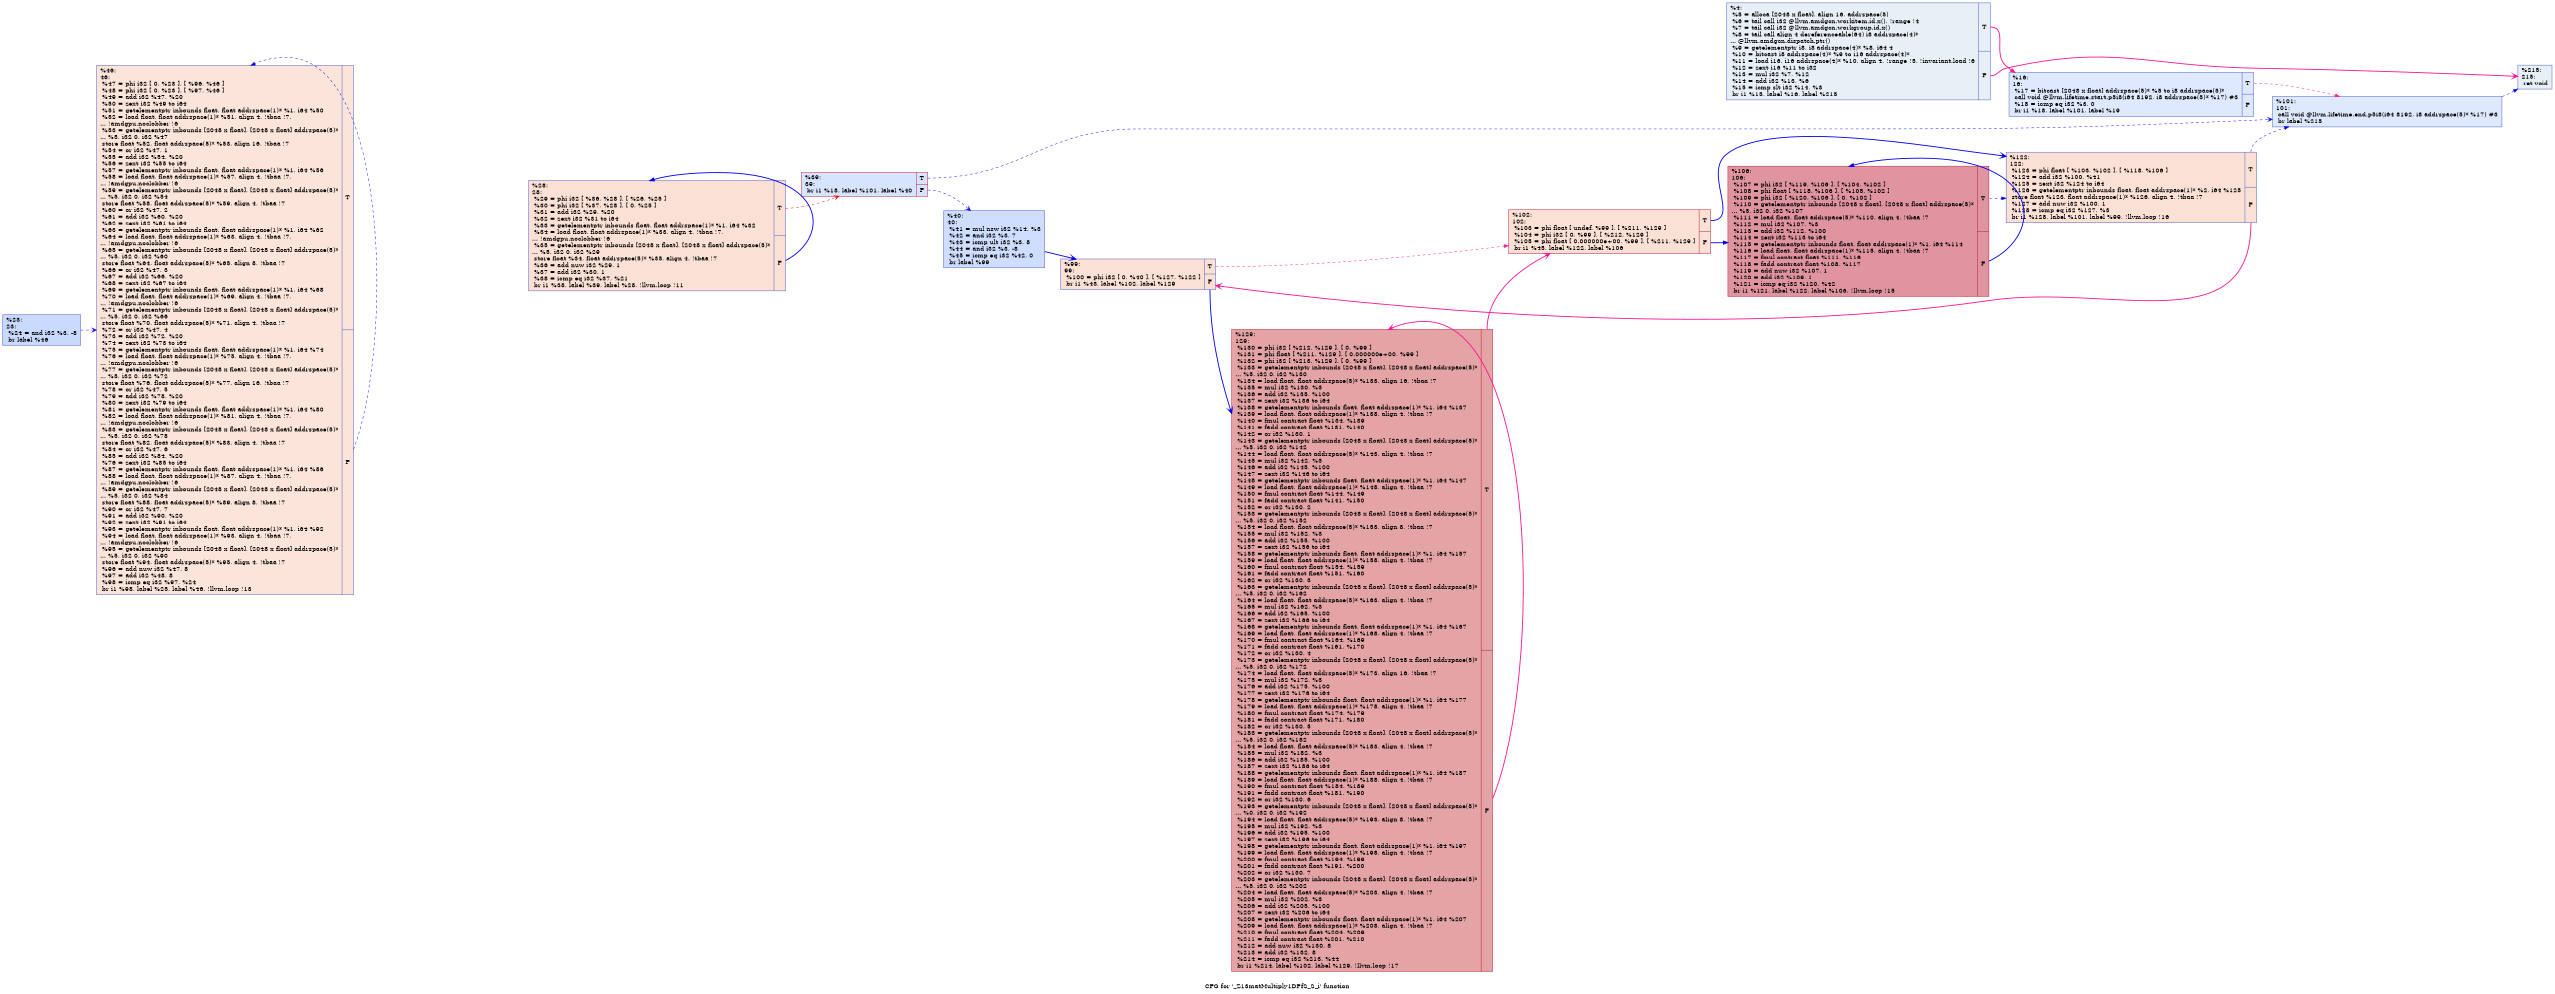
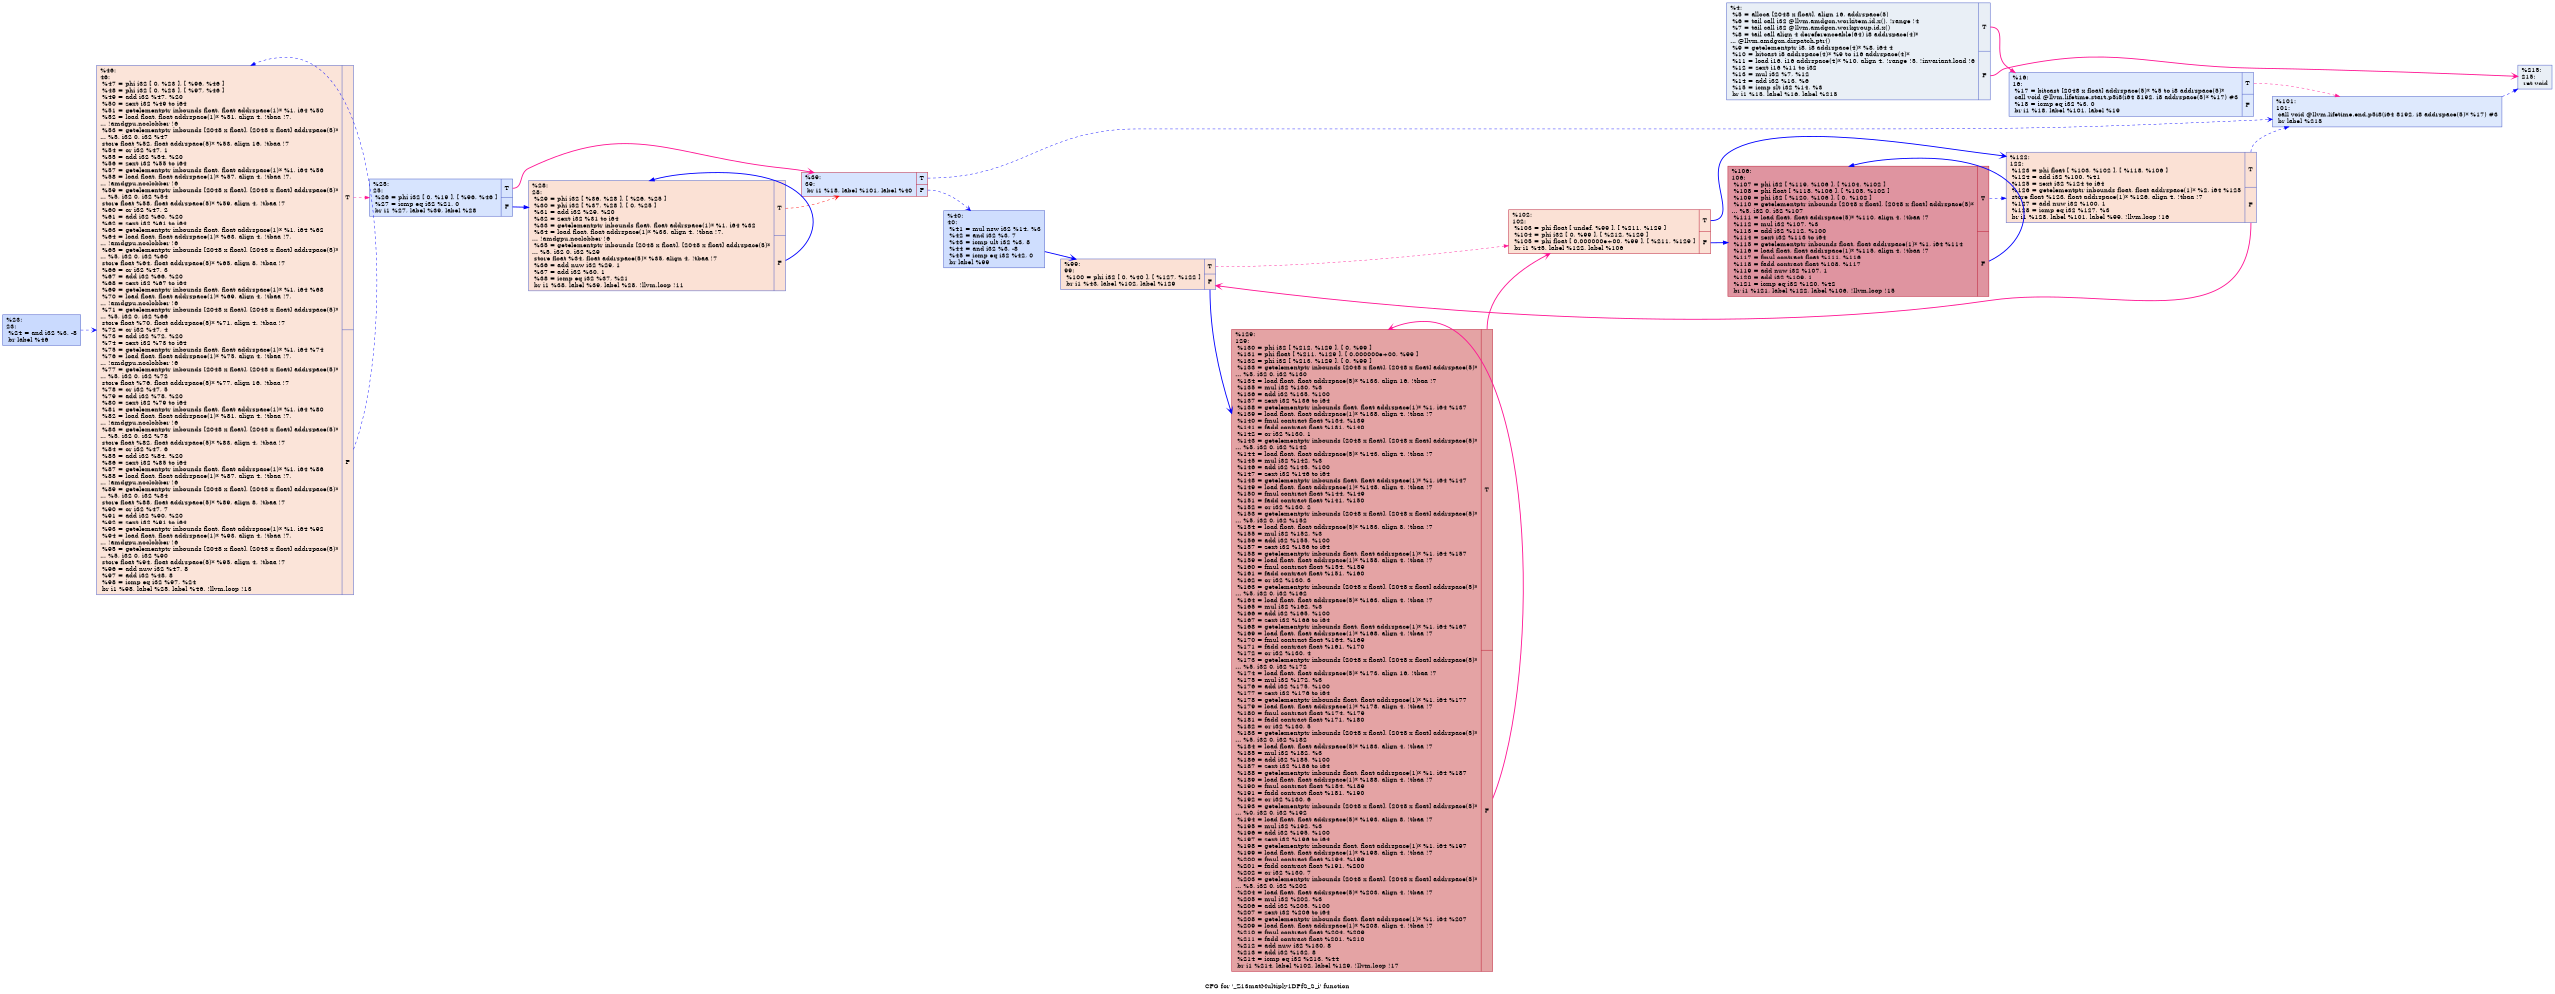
node "%25:": added
node "%46:": text "%76 = zext i32 %85 to i64" -> "%86 = zext i32 %85 to i64"
